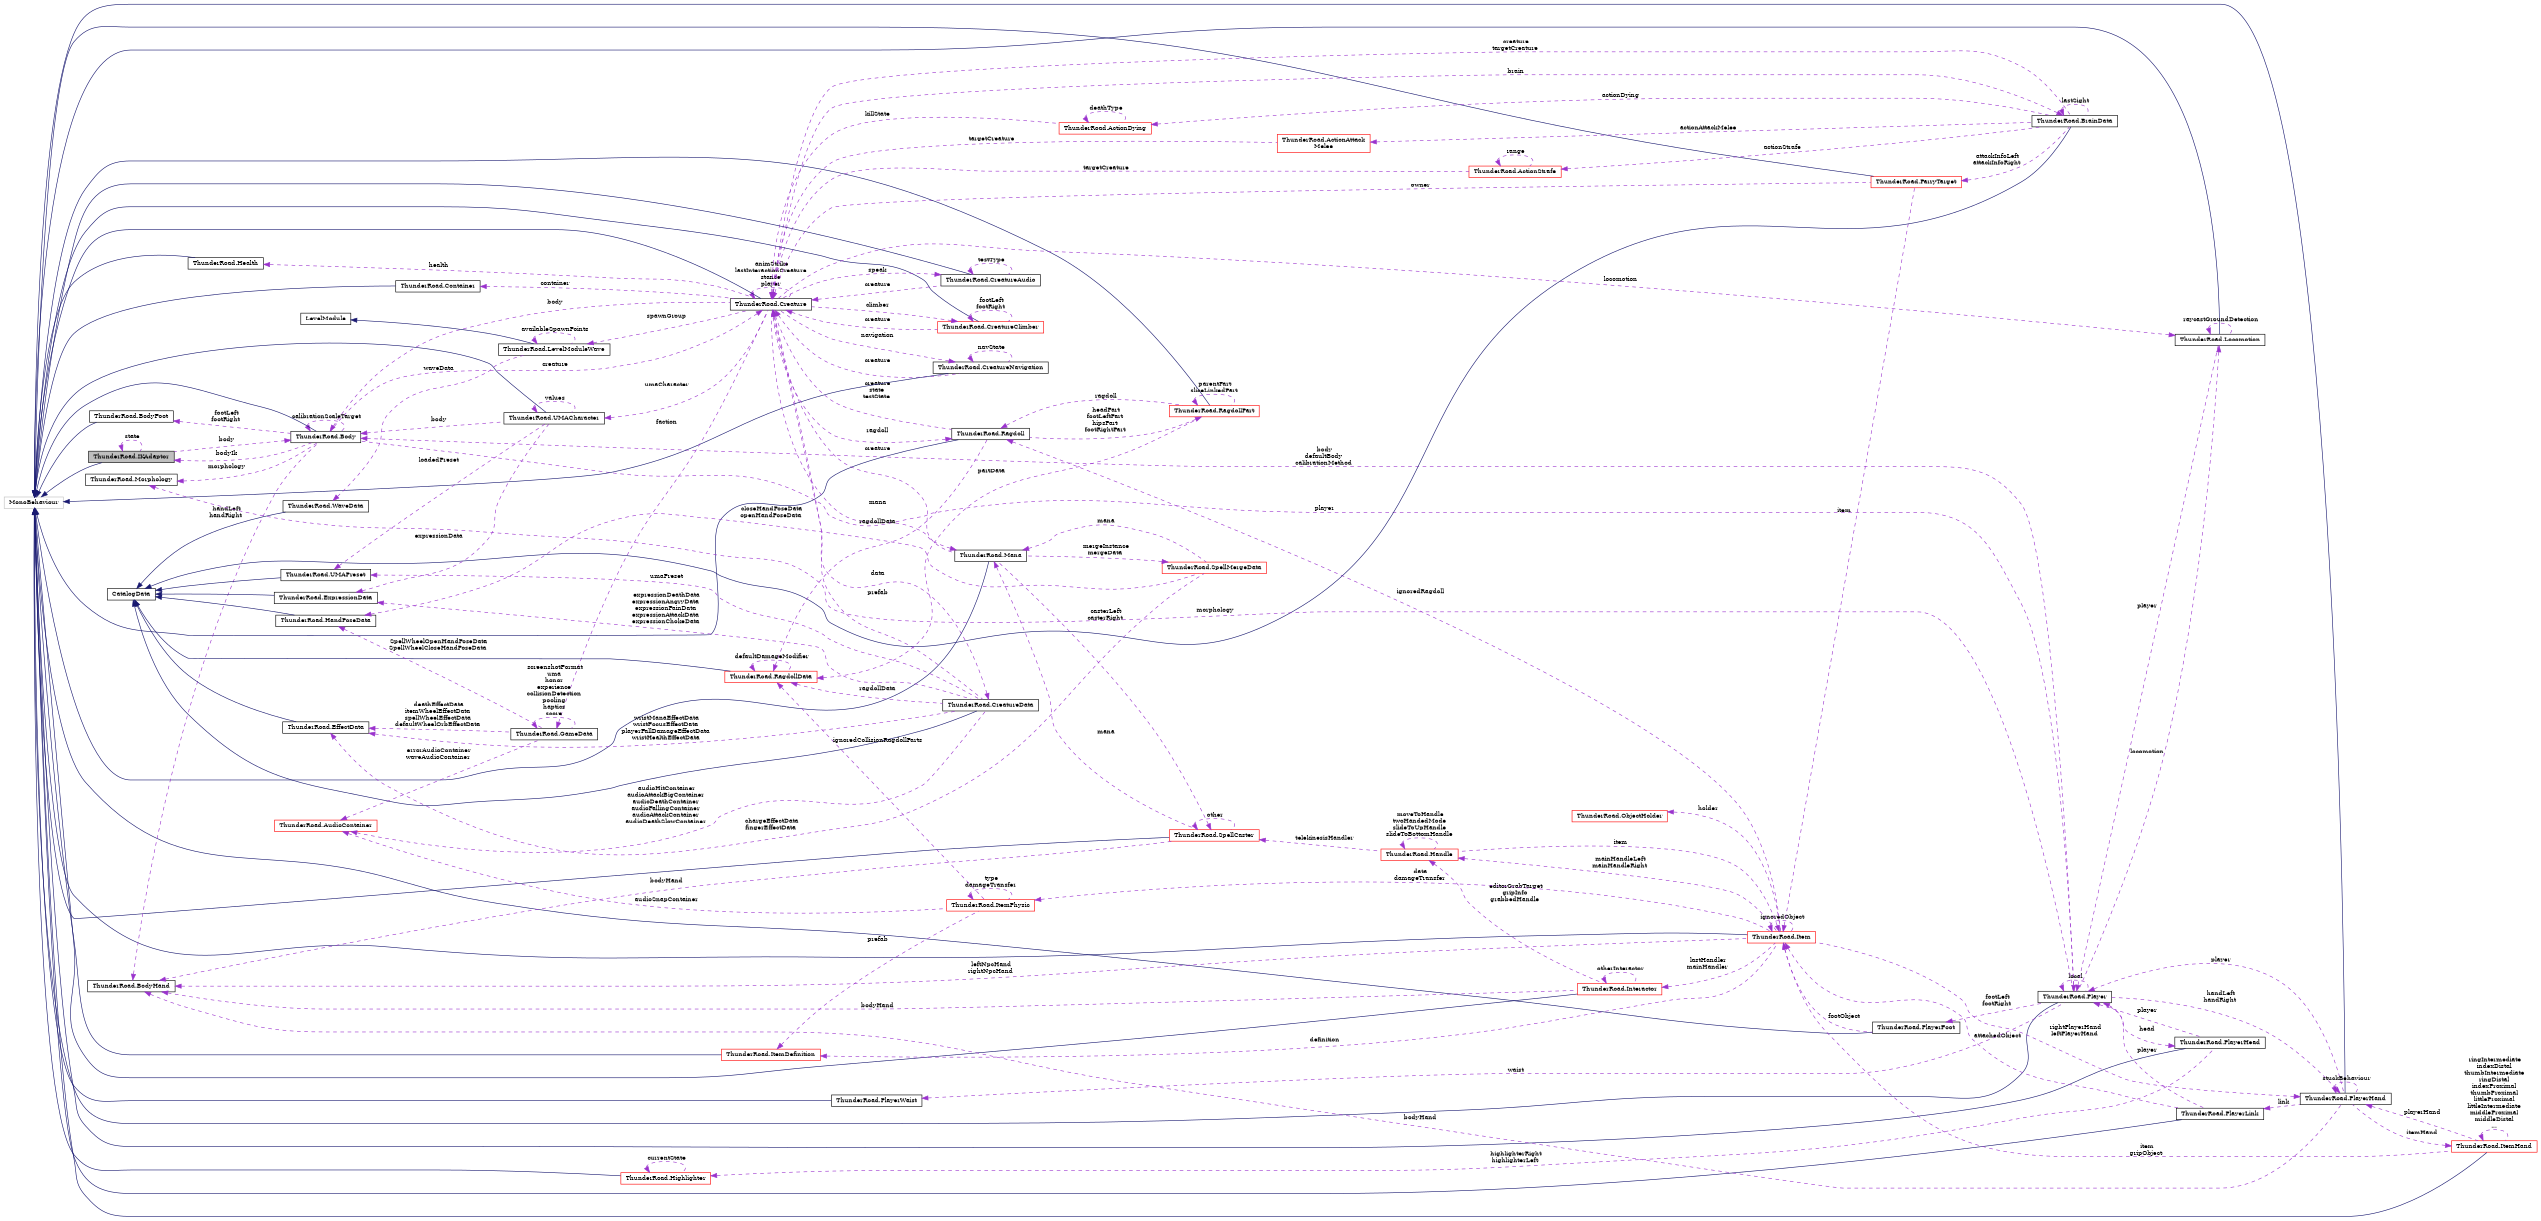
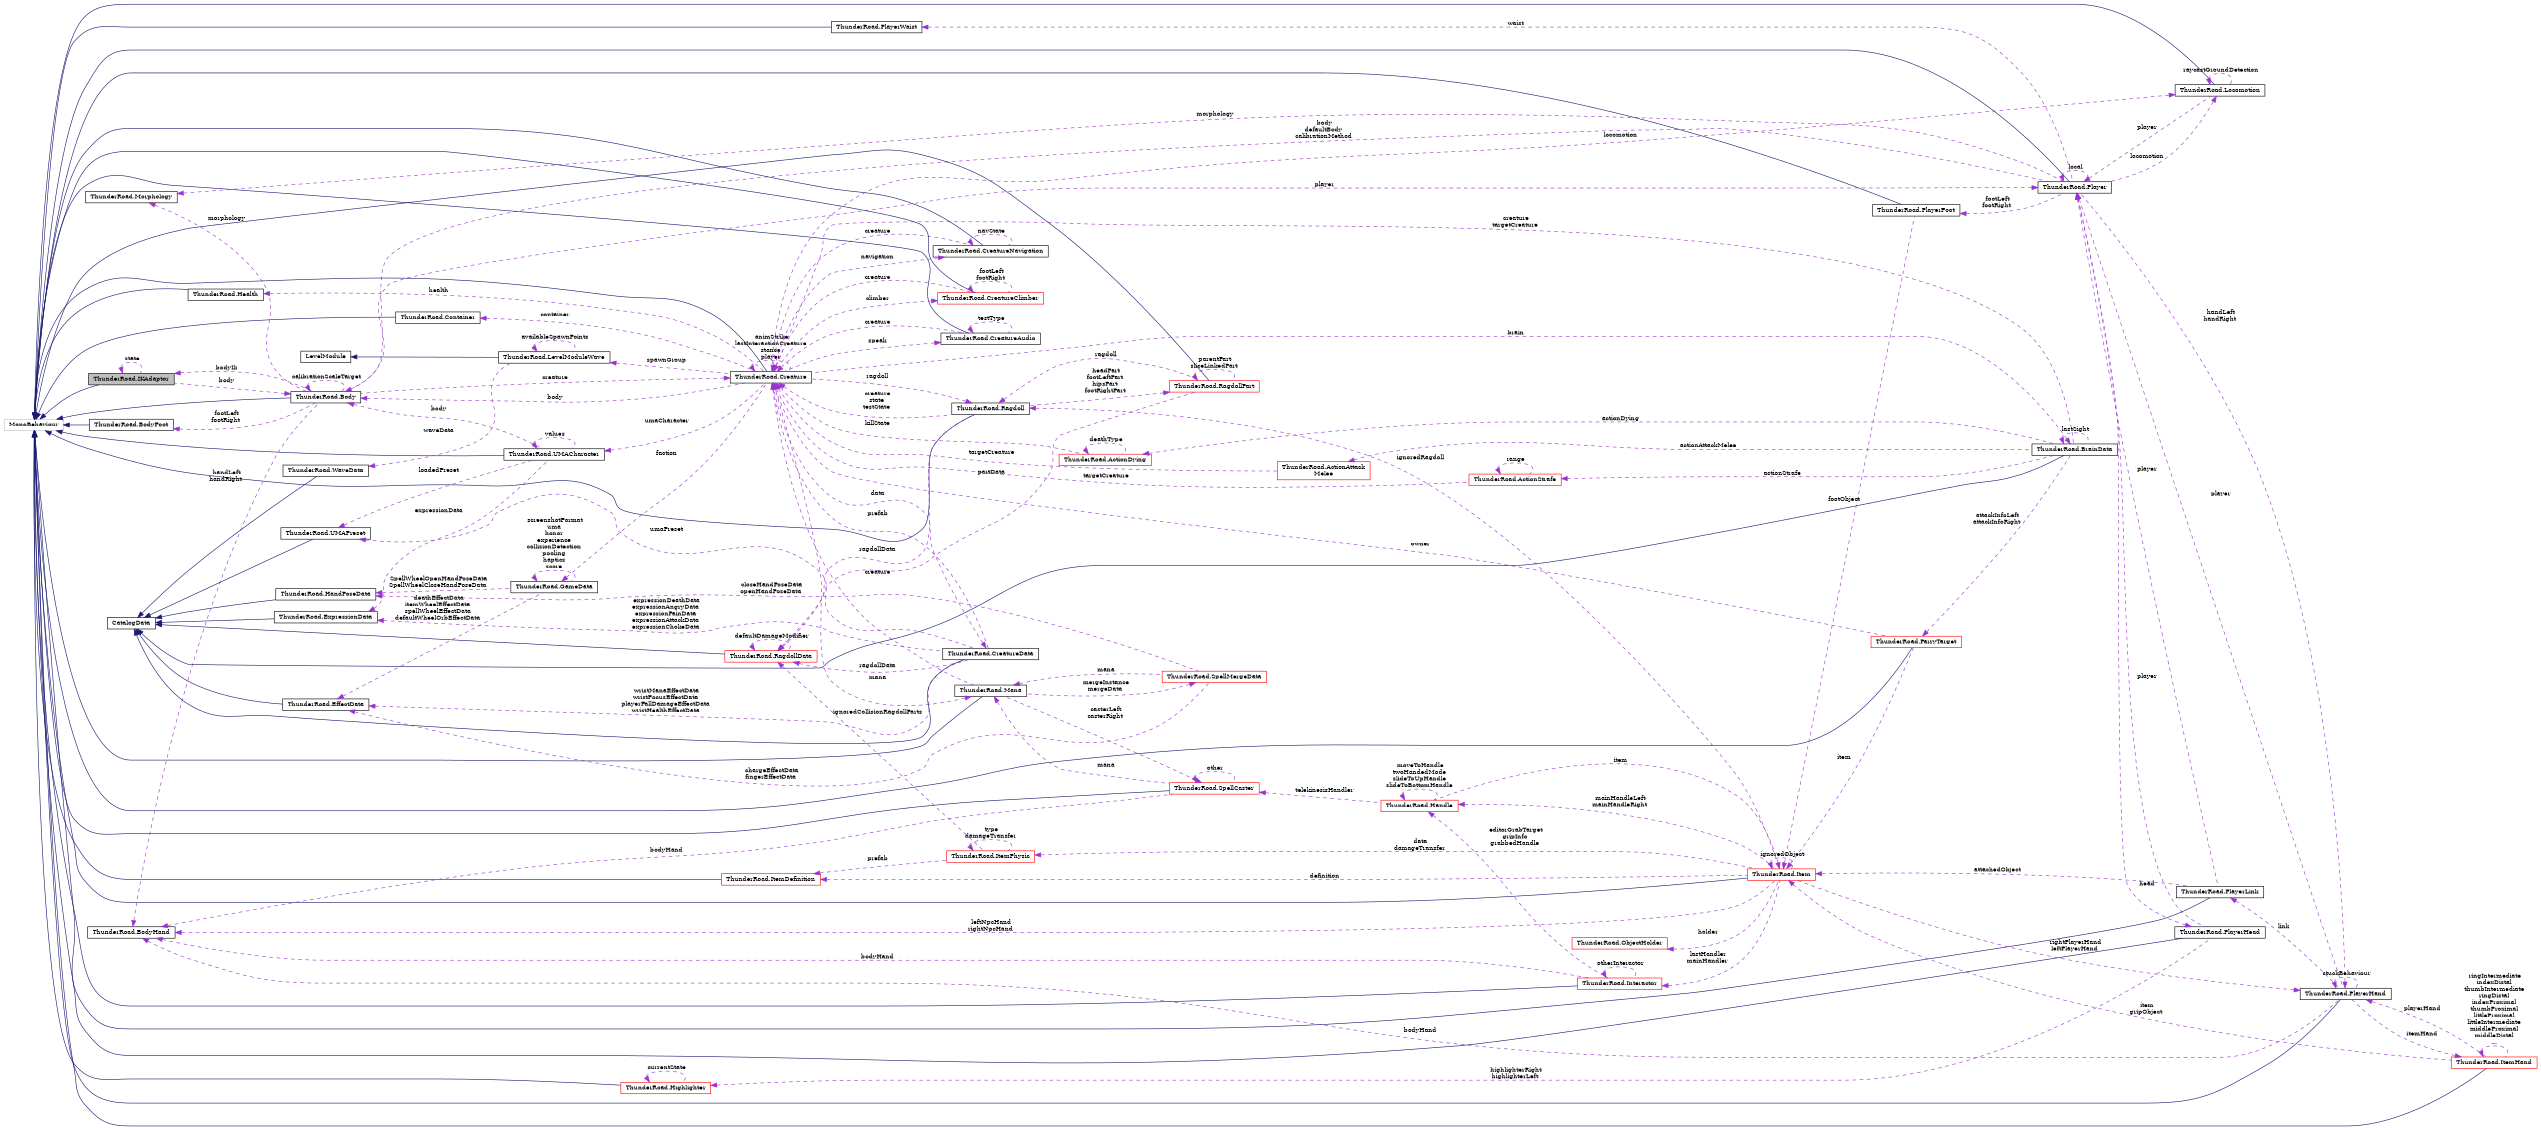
node "ThunderRoad.AudioContainer": removed
